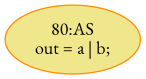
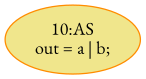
node "80:AS out = a | b;": label "80:AS out = a | b;" -> "10:AS out = a | b;"
